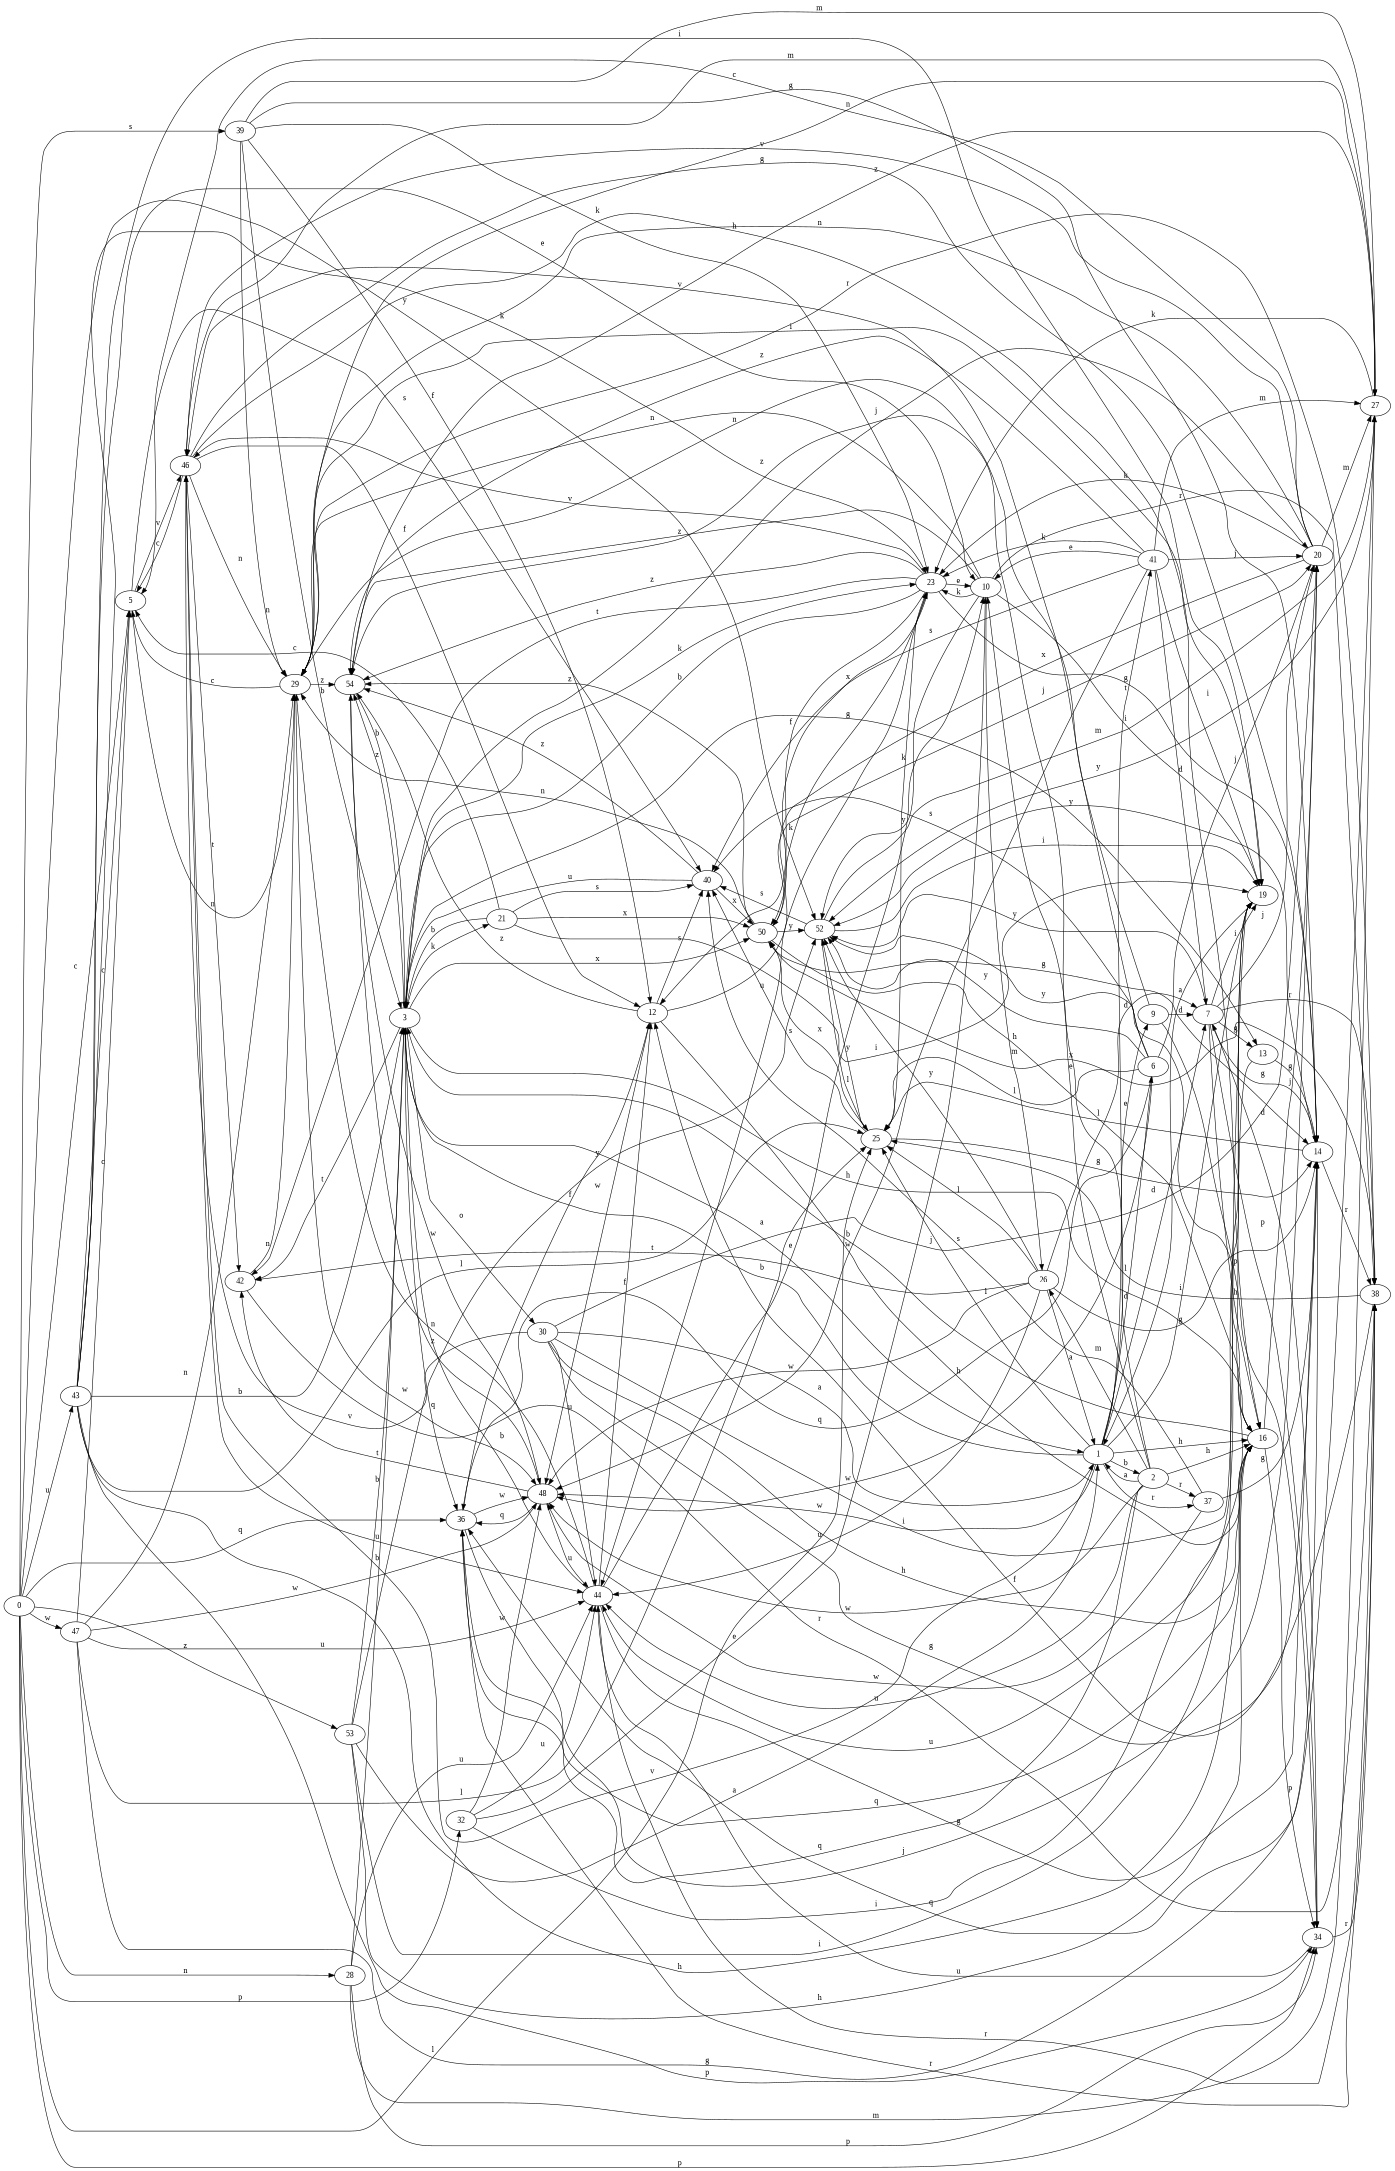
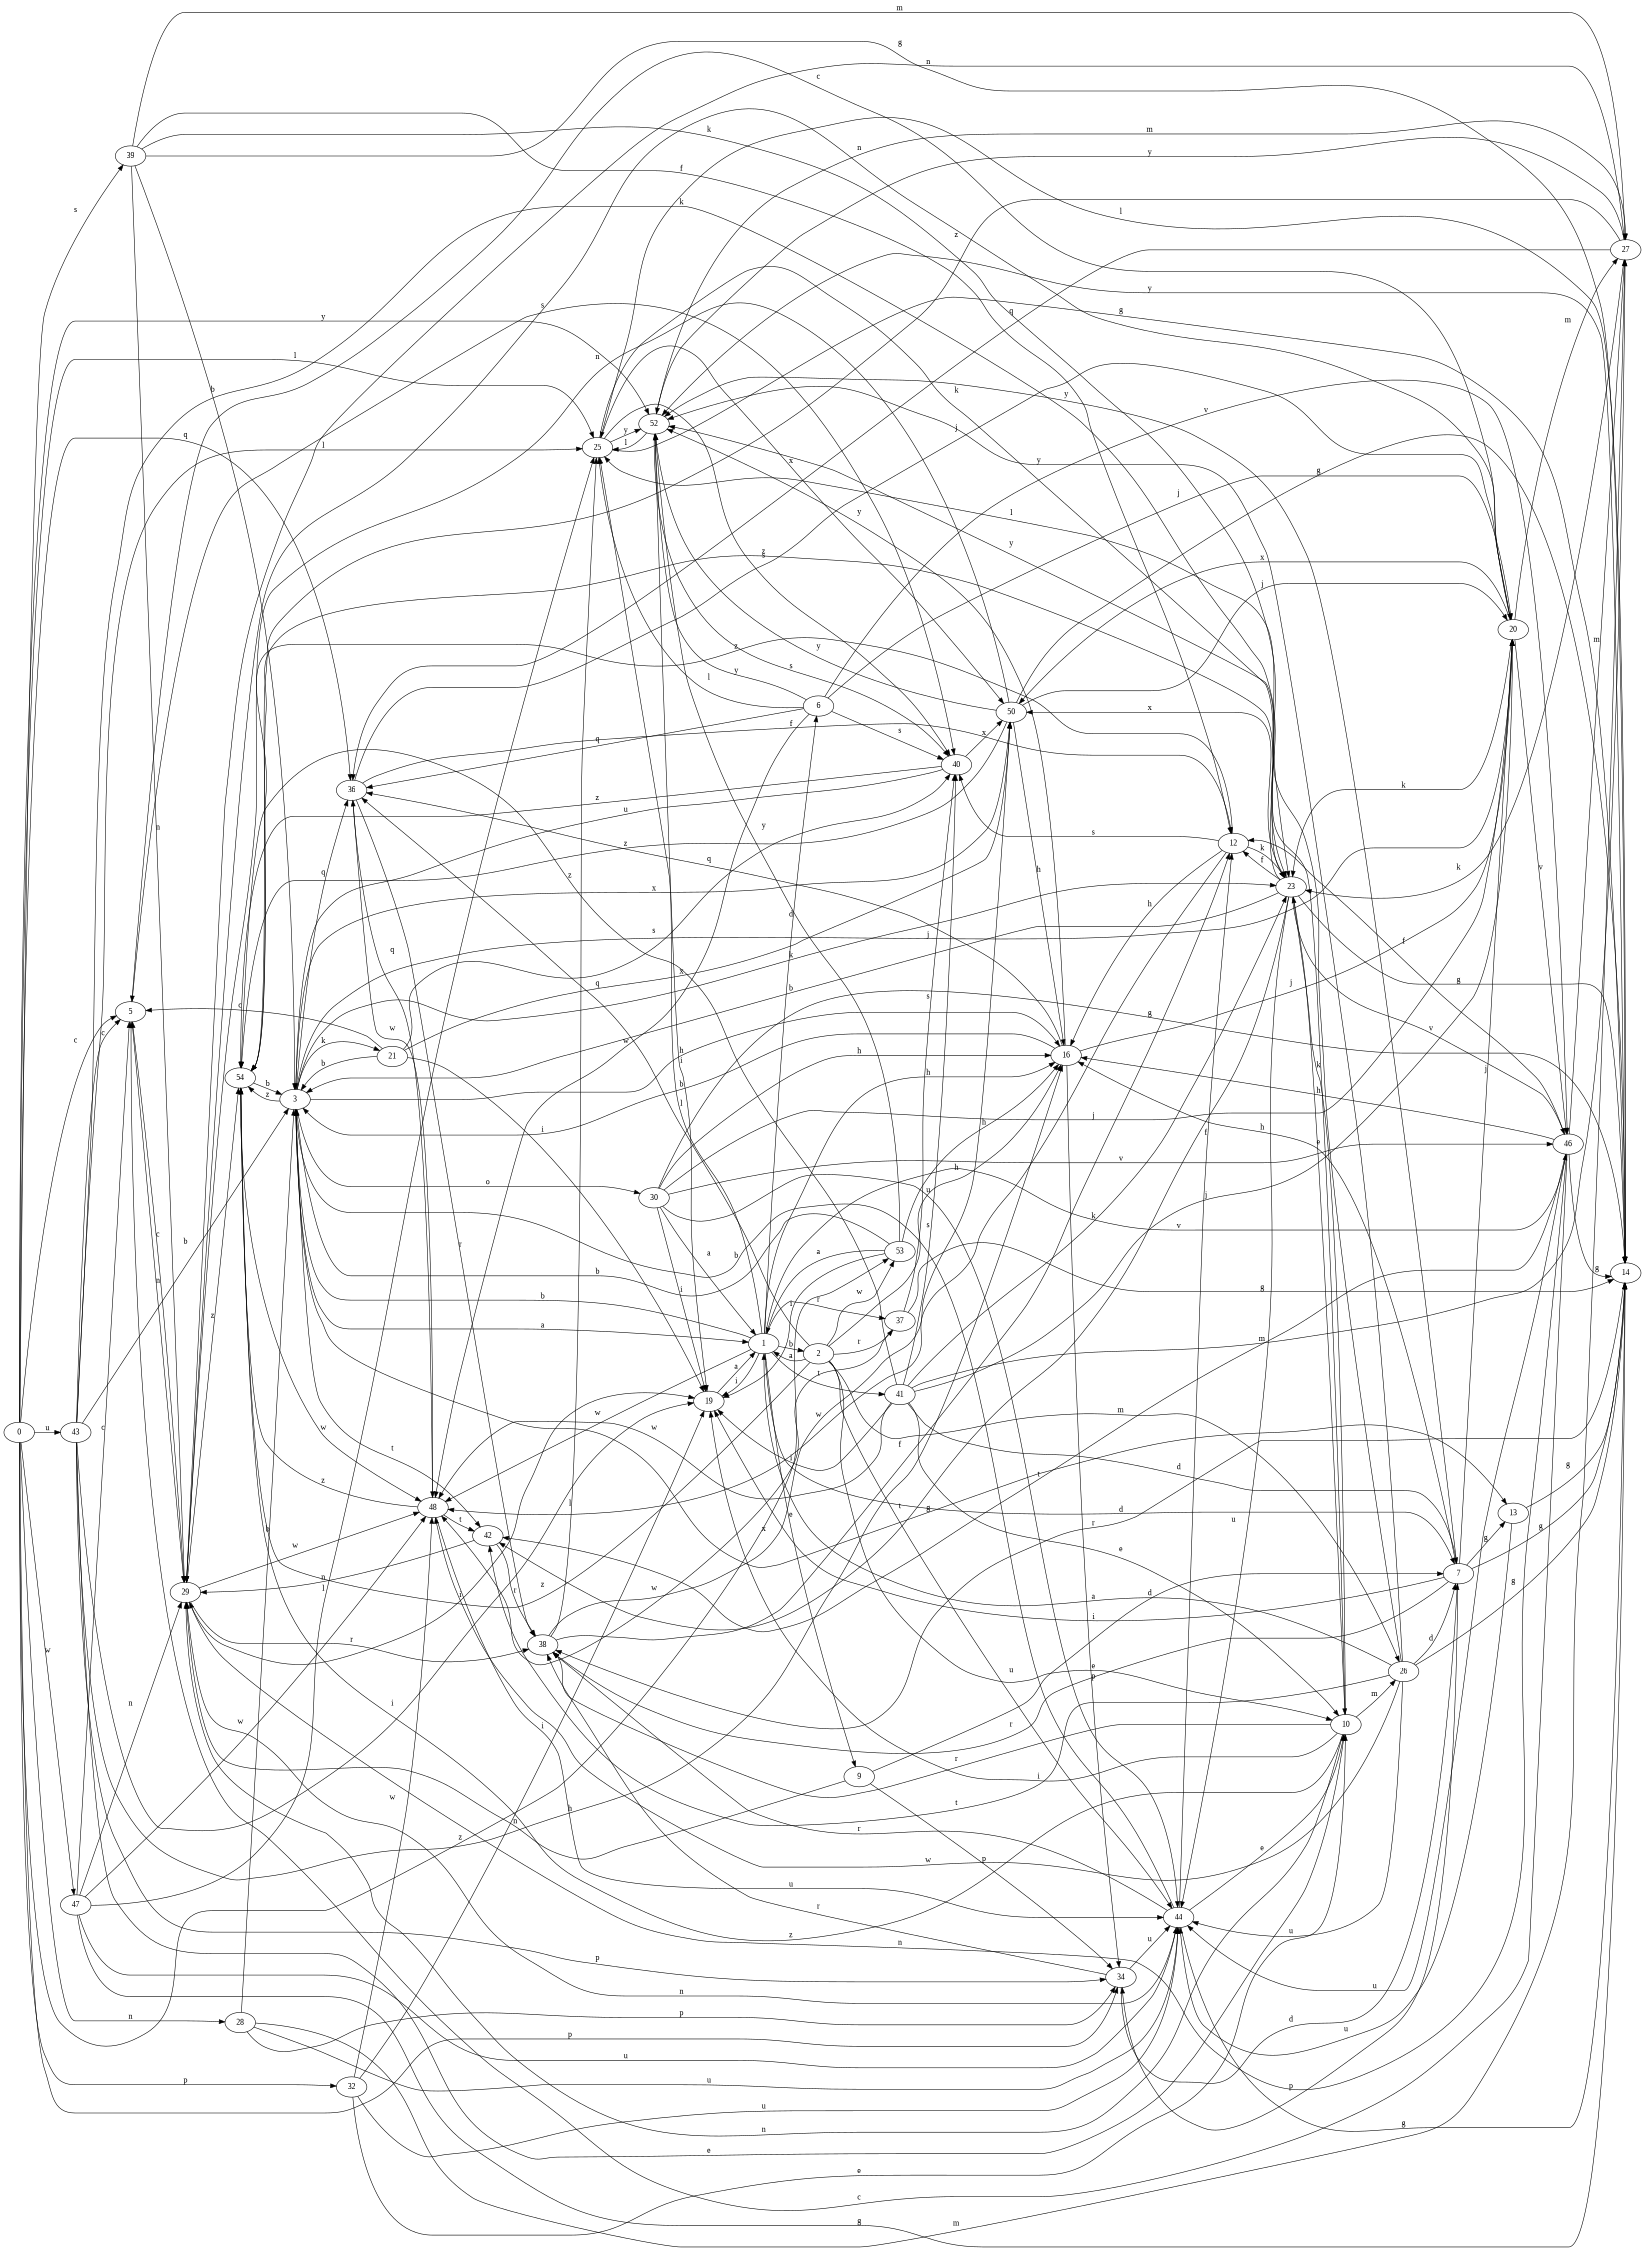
edge "5" -> "46": removed, label "v"
edge "2" -> "48": now "2" -> "53"
